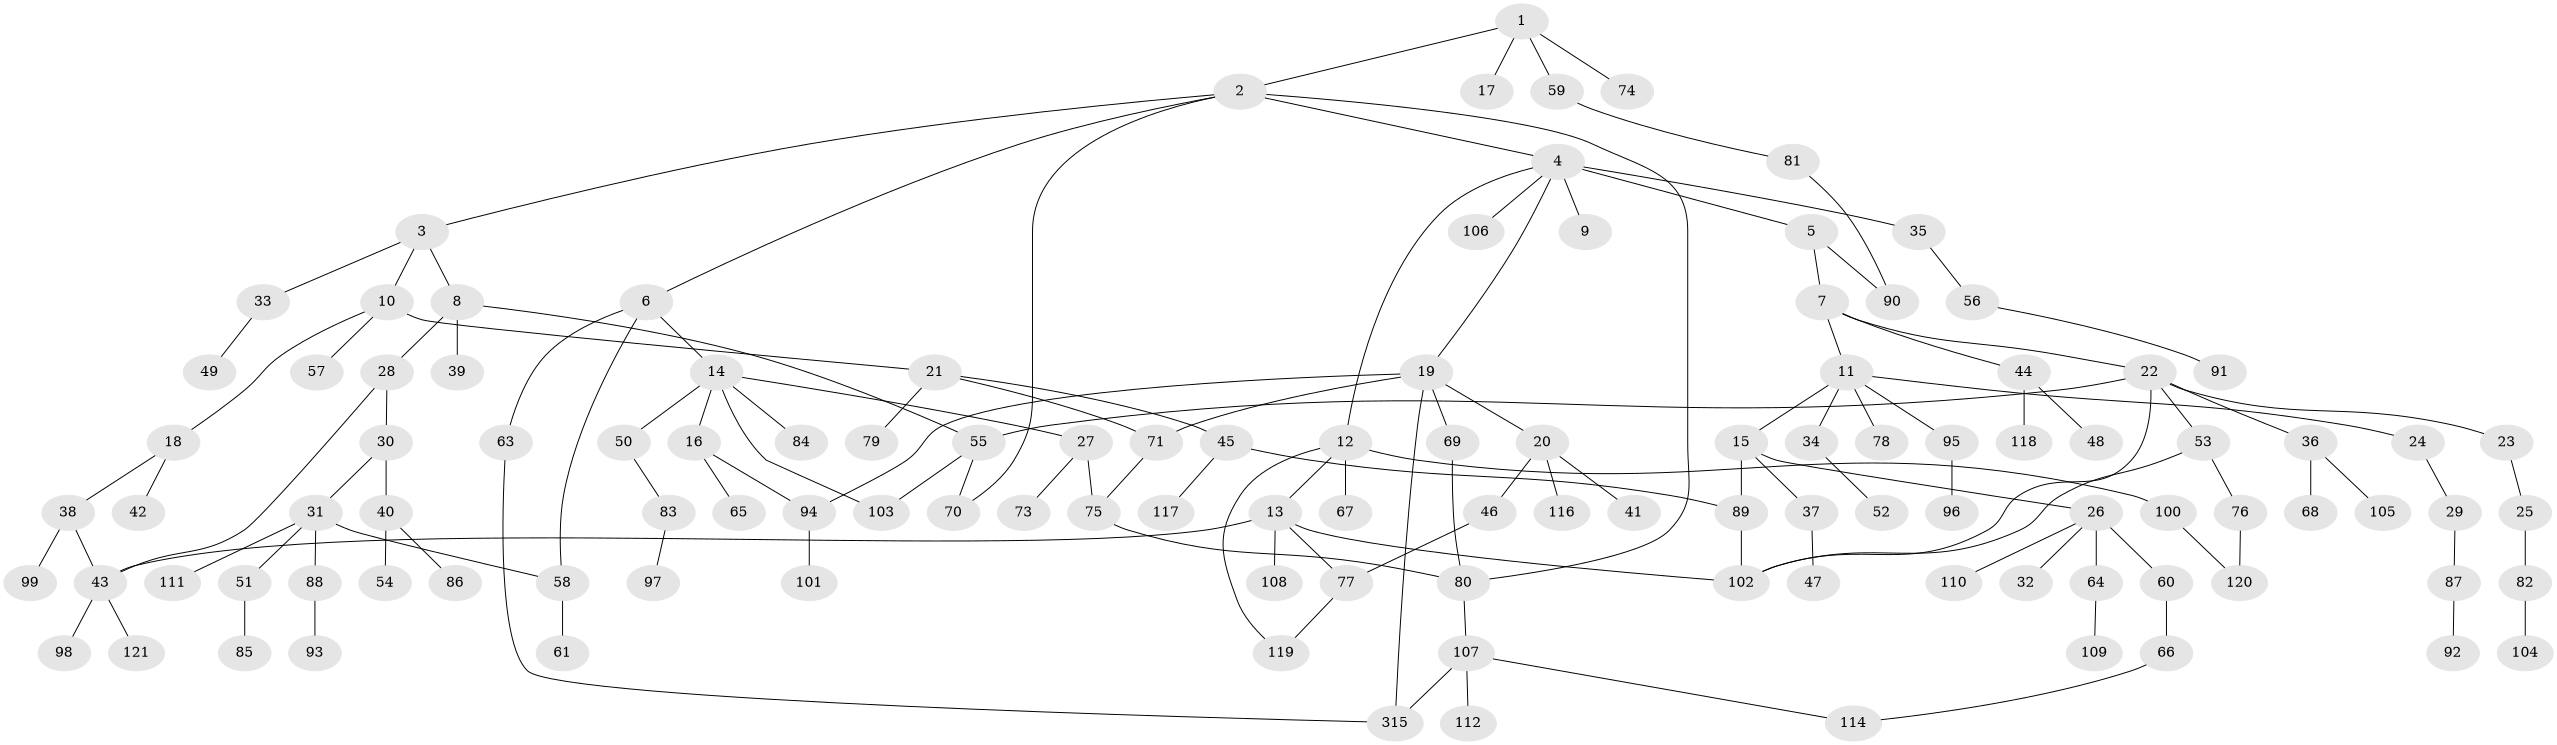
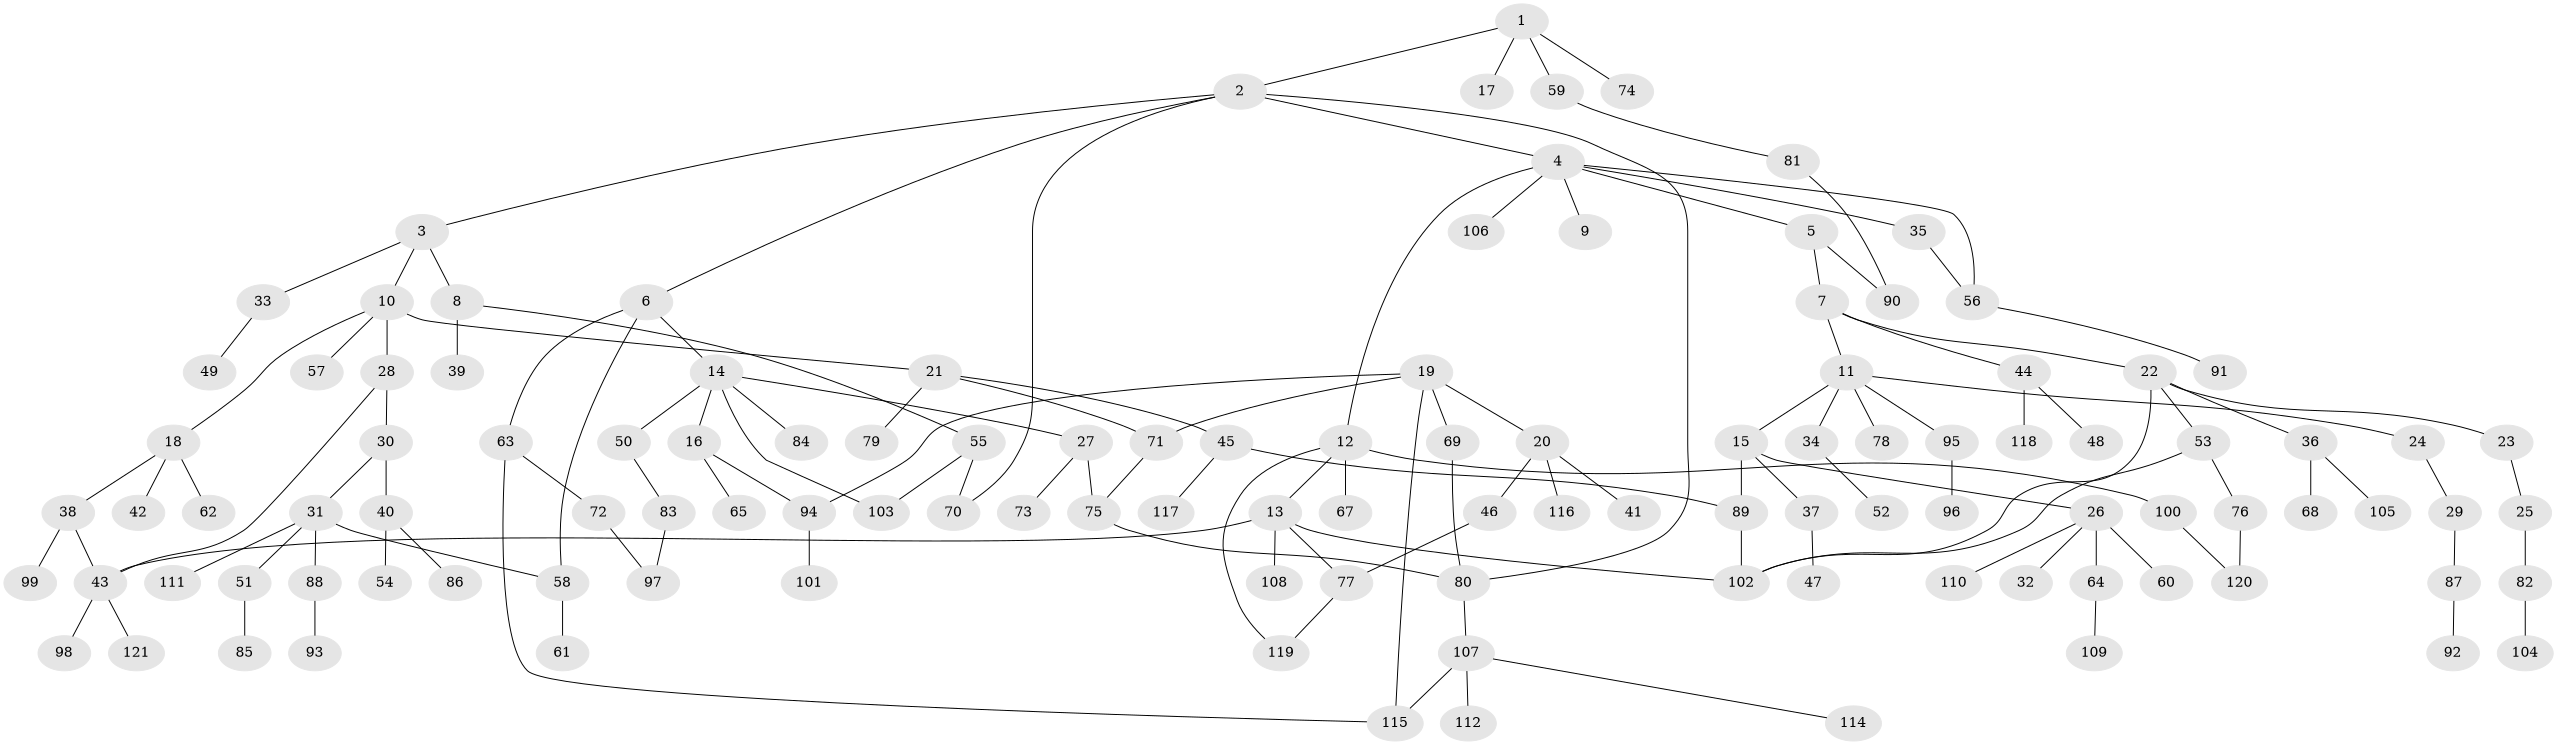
edge "4" -- "19": now "4" -- "56"
edge "8" -- "28": now "10" -- "28"
edge "22" -- "55": removed
node "62": added
node "72": added
node "66": removed
node "315": label "315" -> "115"
